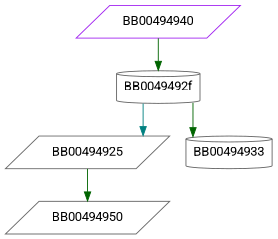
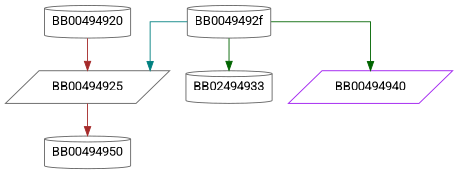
node "BB00494920": added
edge "BB00494940" -> "BB0049492f": reversed
node "BB00494933": label "BB00494933" -> "BB02494933"
edge "BB00494925" -> "BB00494950": color darkgreen -> brown
node "BB00494950": shape parallelogram -> cylinder
